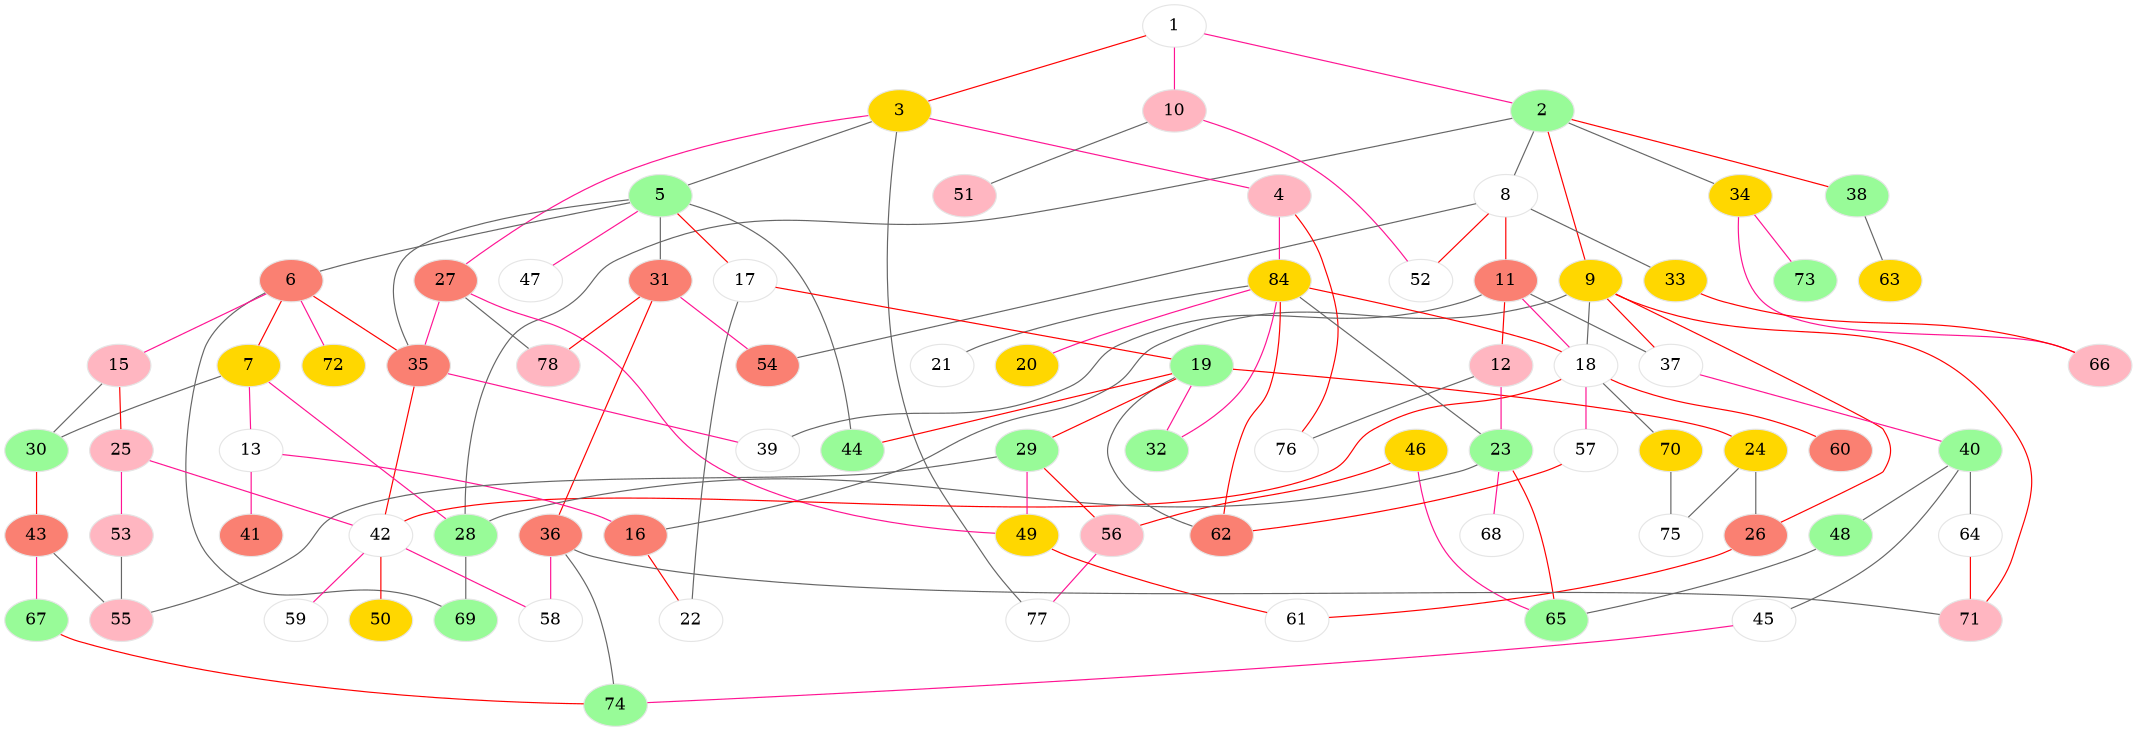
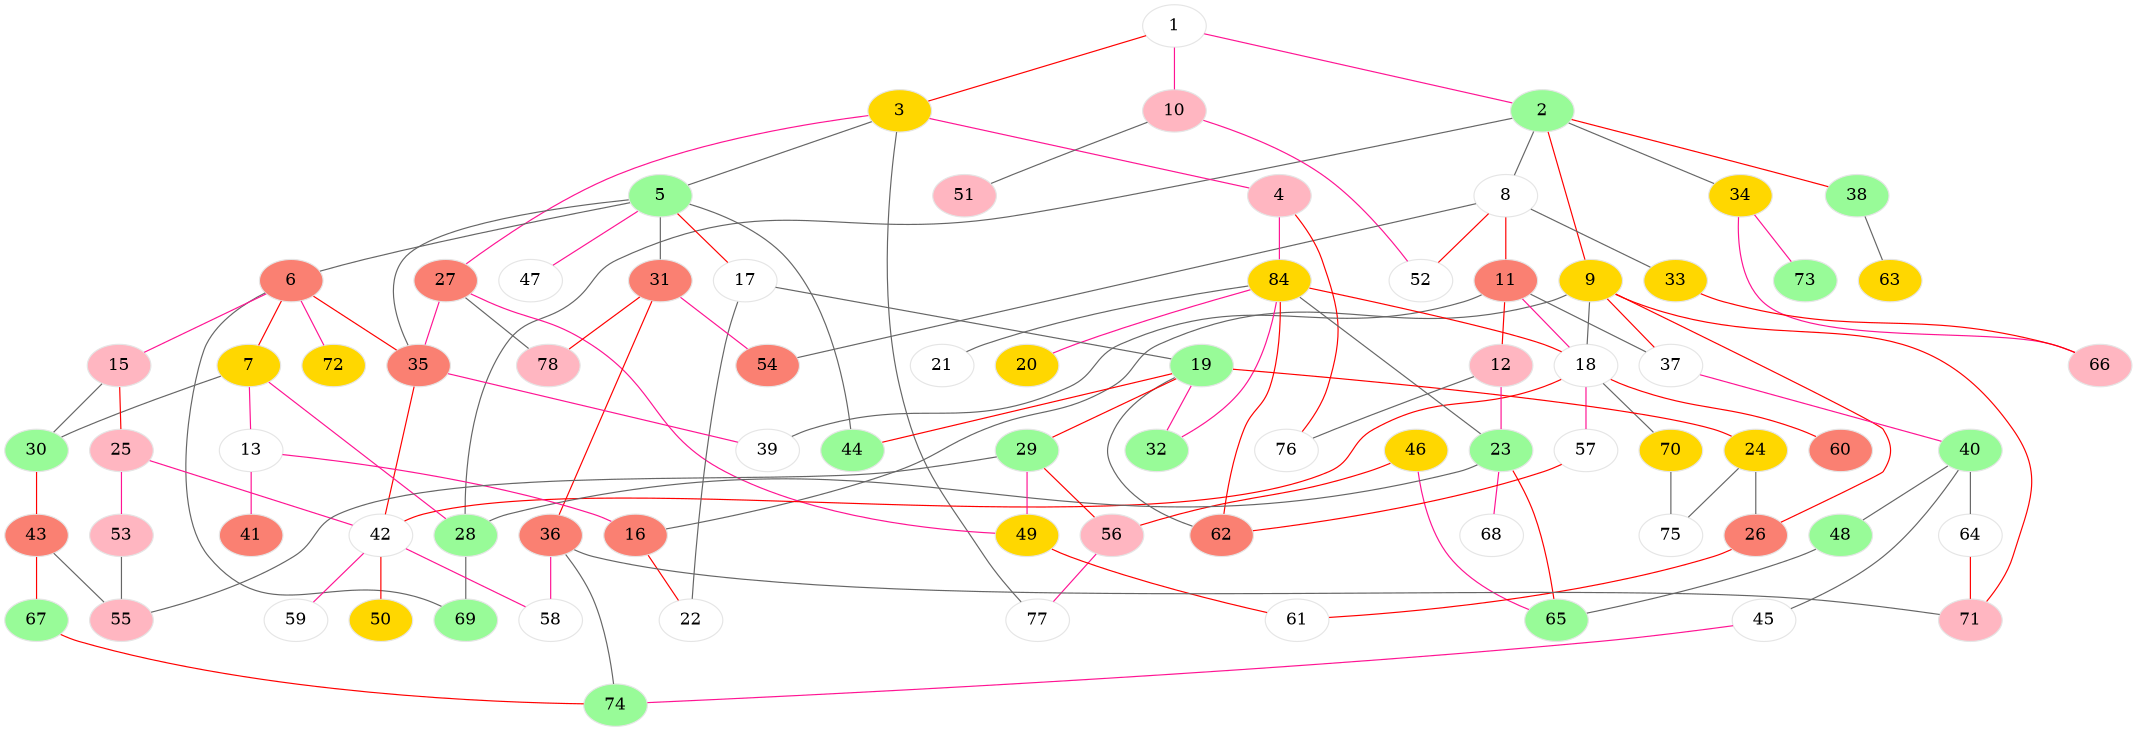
edge "17" -- "19": color red -> gray40
edge "43" -- "67": color deeppink -> red
